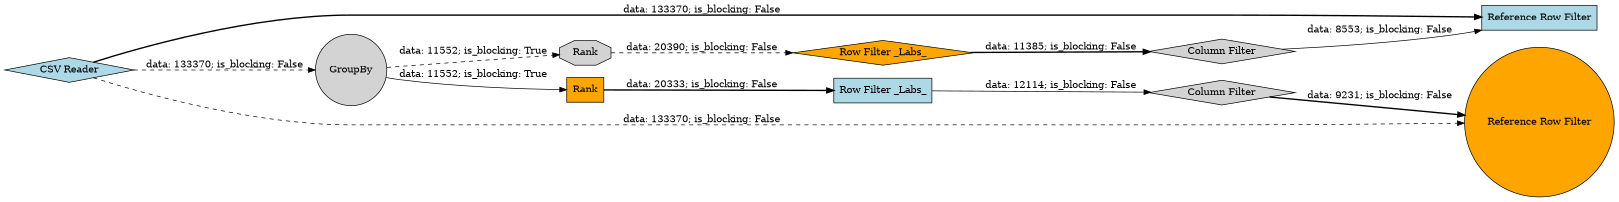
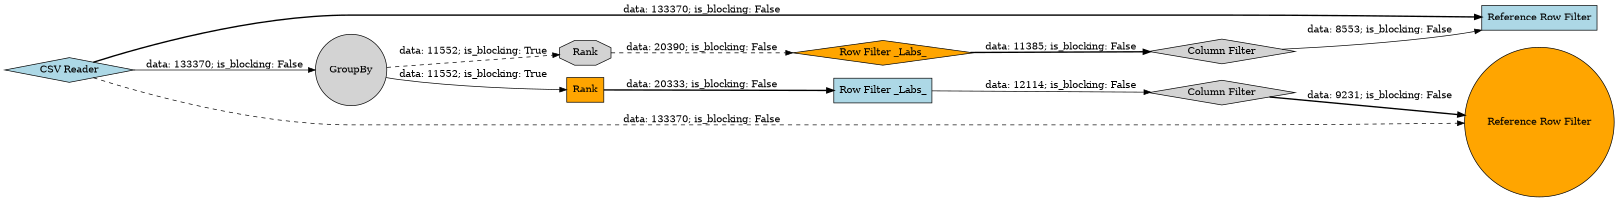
edge "CSV Reader" -> "GroupBy": style dashed -> solid
